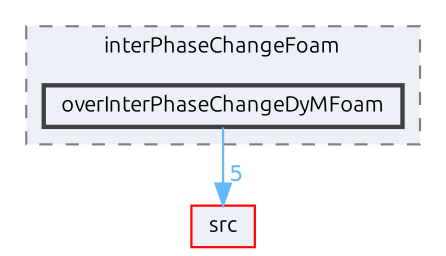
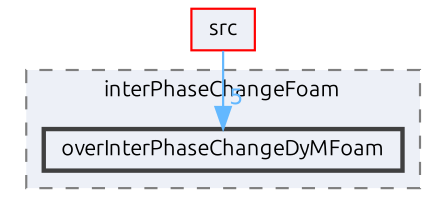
edge "overInterPhaseChangeDyMFoam" -> "src": reversed
